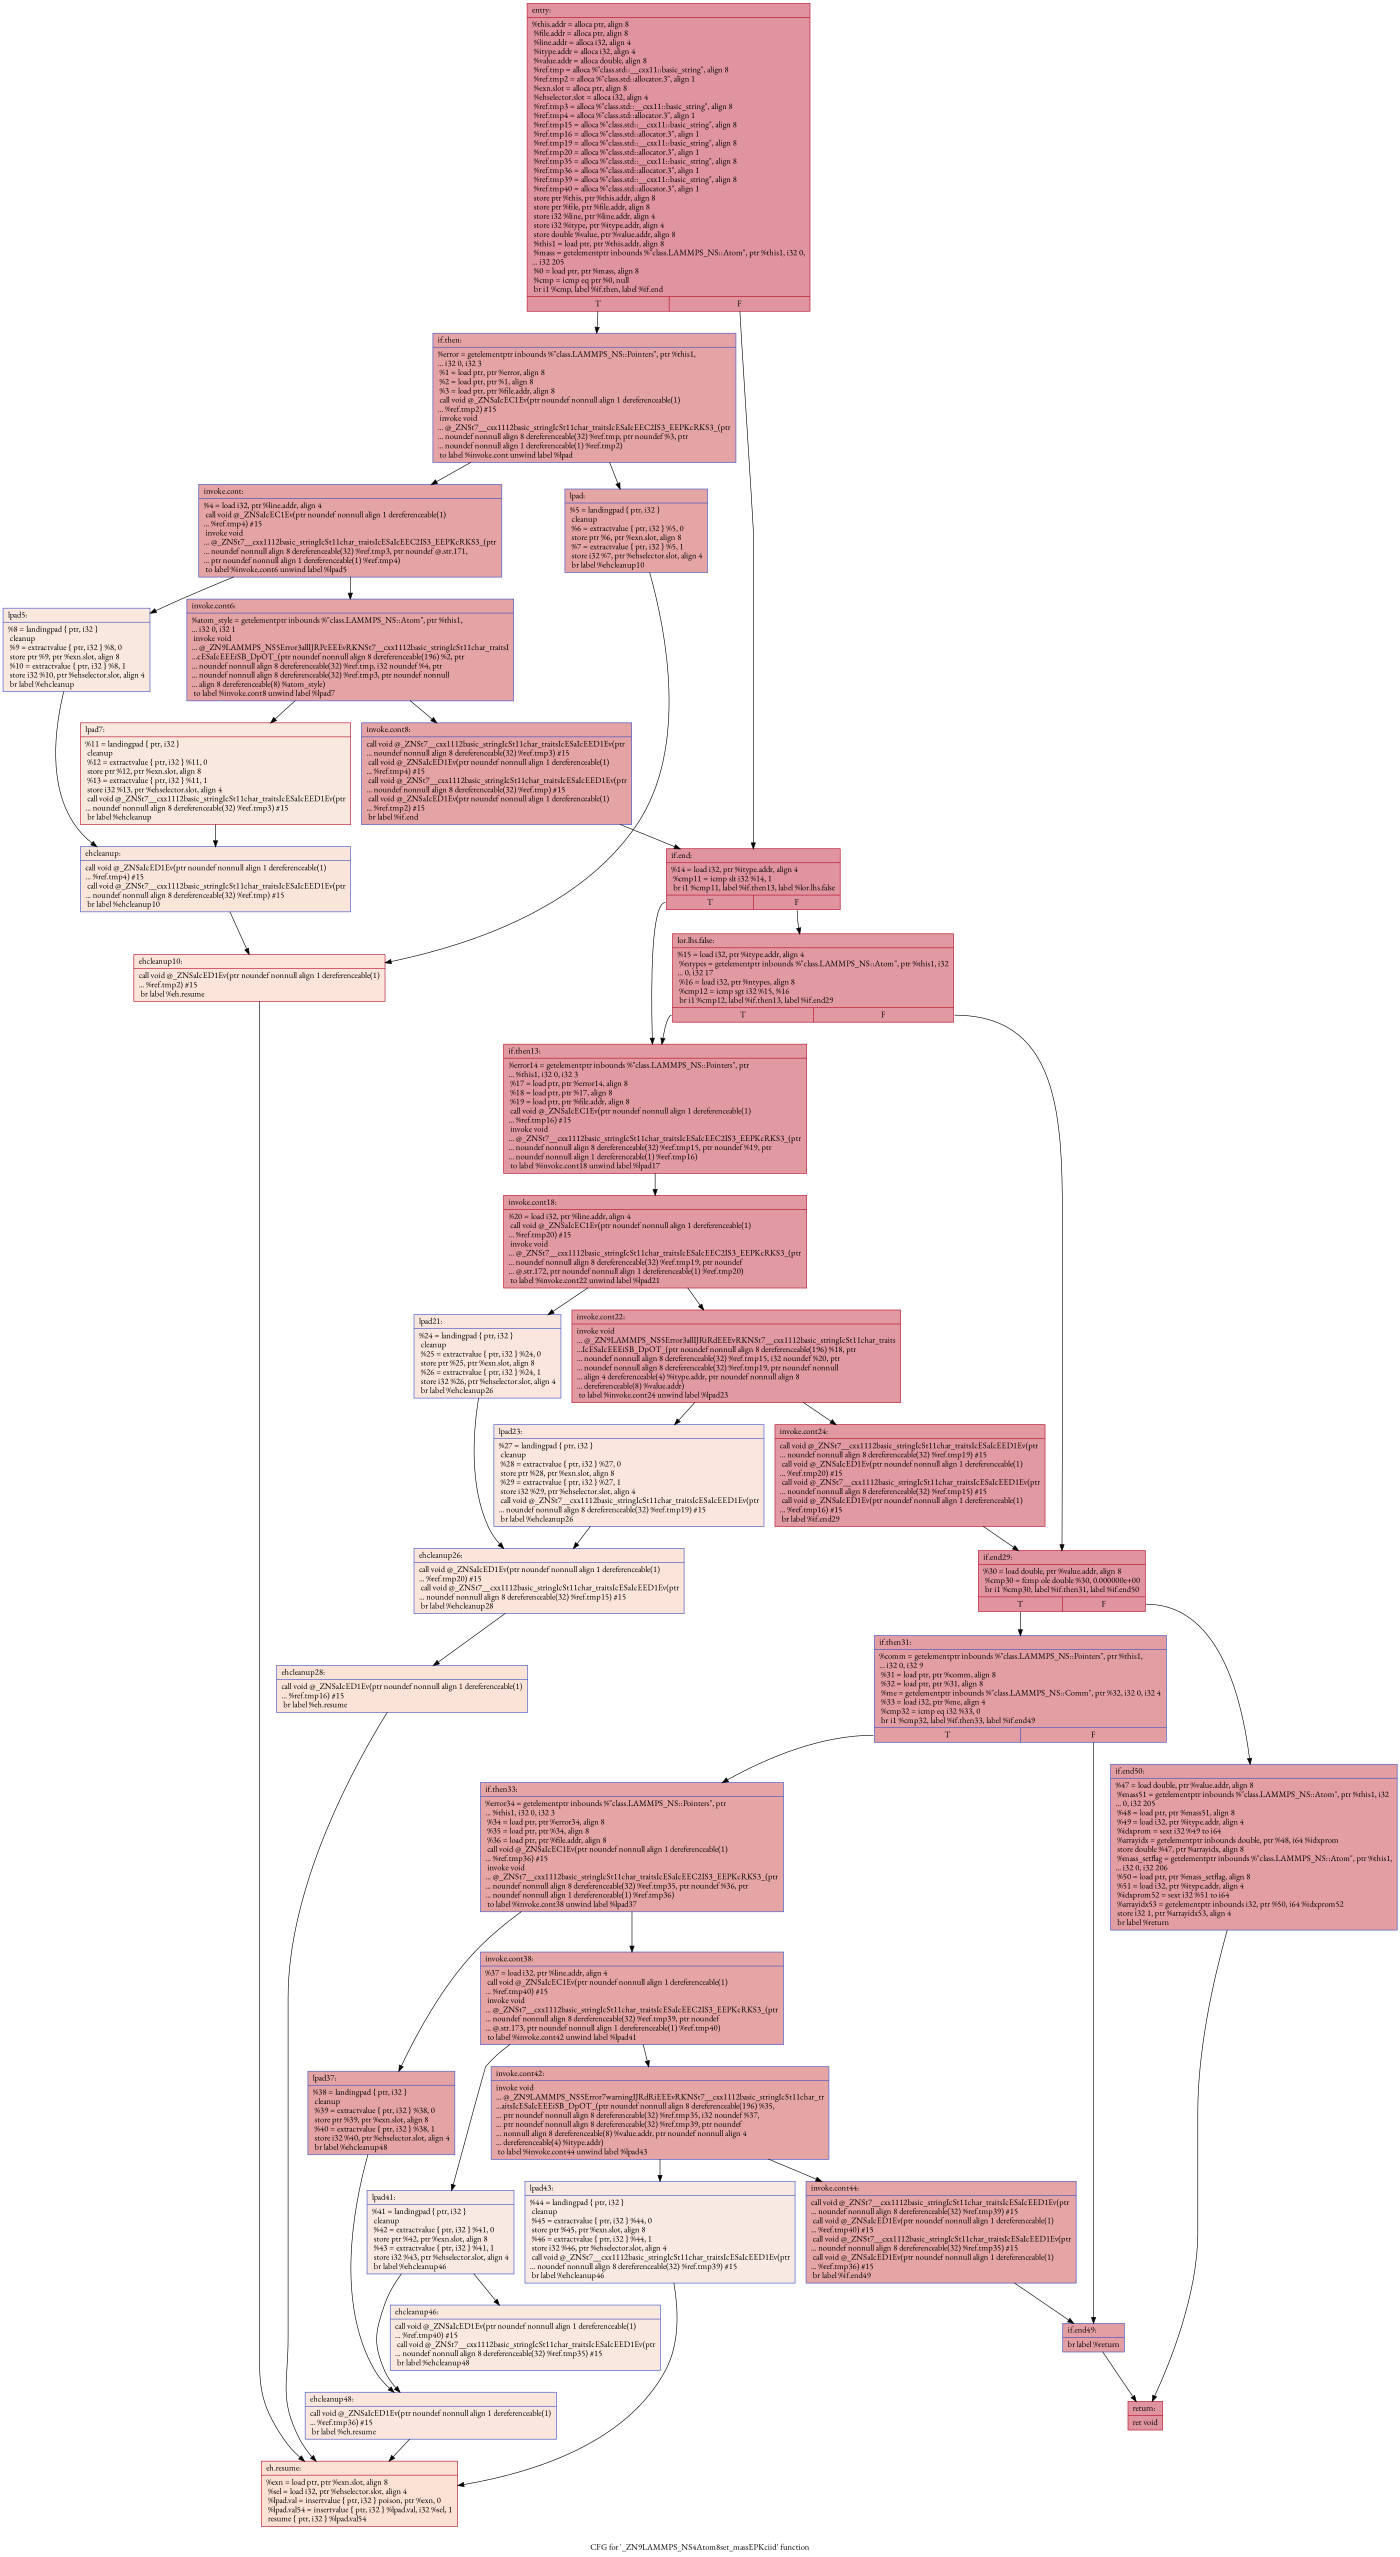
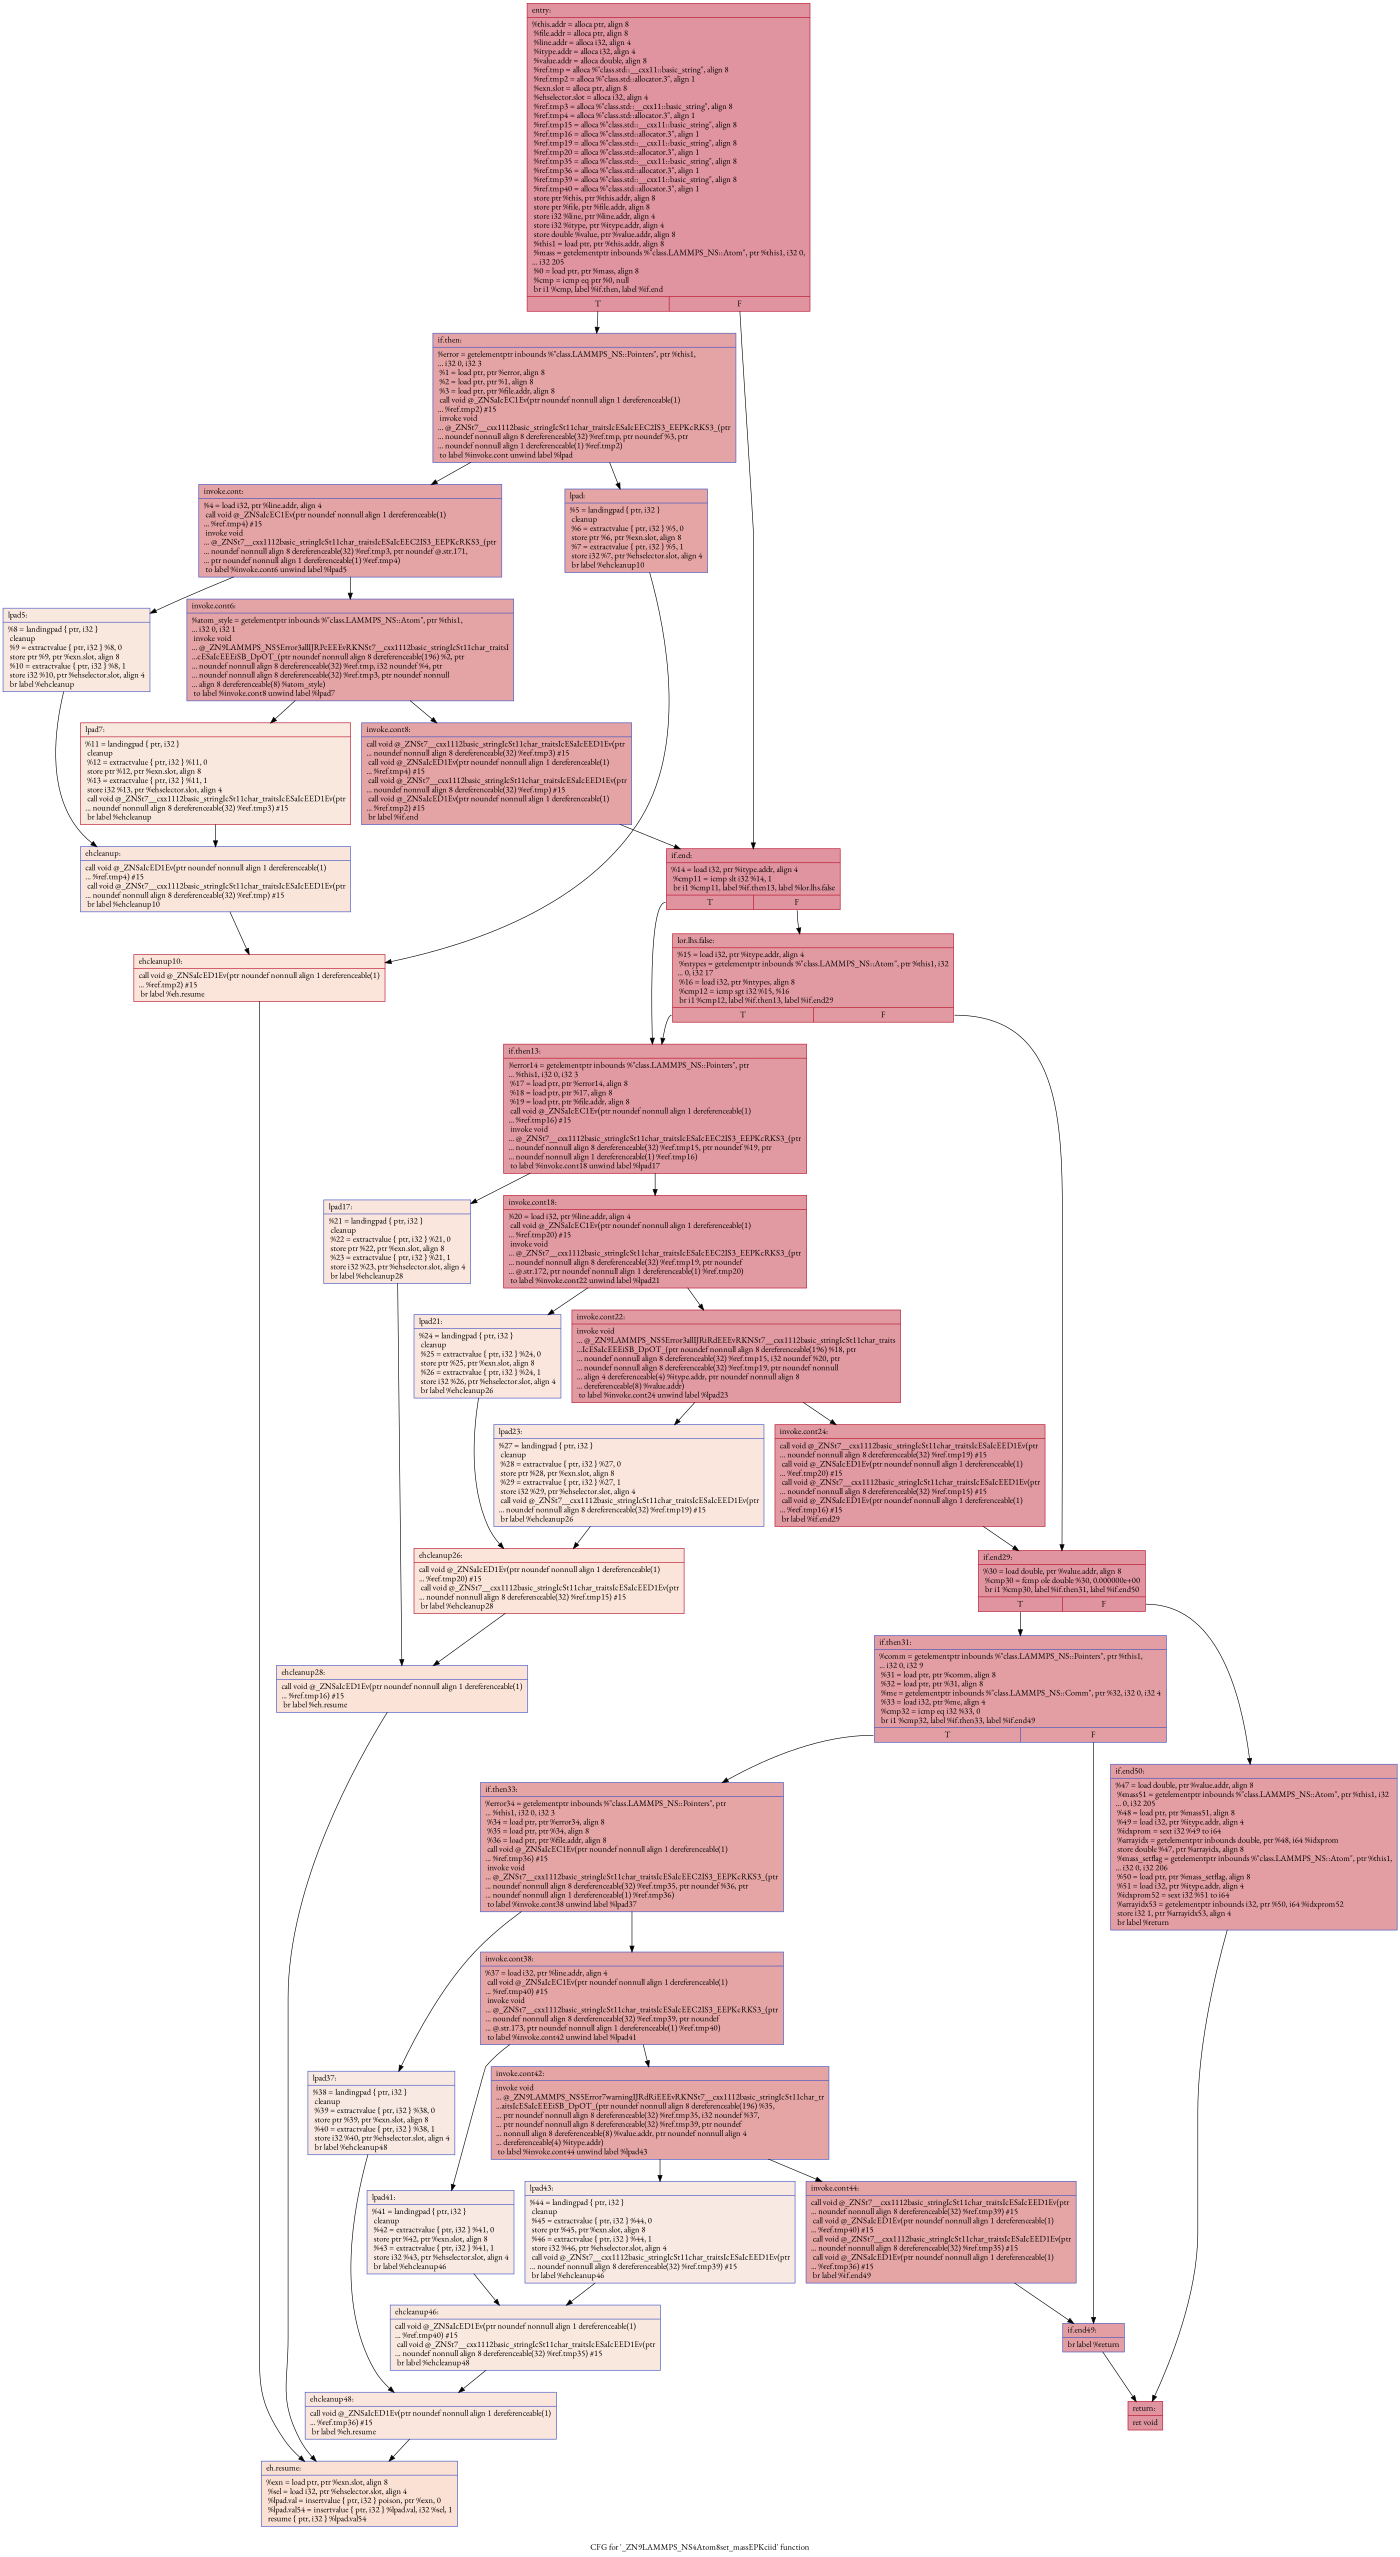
node "lpad17:": added
node "ehcleanup26:": color #3d50c3ff -> #b70d28ff
node "lpad37:": fillcolor #c32e3170 -> #efcebd70
edge "lpad41:" -> "ehcleanup48:": now "ehcleanup46:" -> "ehcleanup48:"
edge "lpad43:" -> "eh.resume:": now "lpad43:" -> "ehcleanup46:"
node "eh.resume:": color #b70d28ff -> #3d50c3ff
